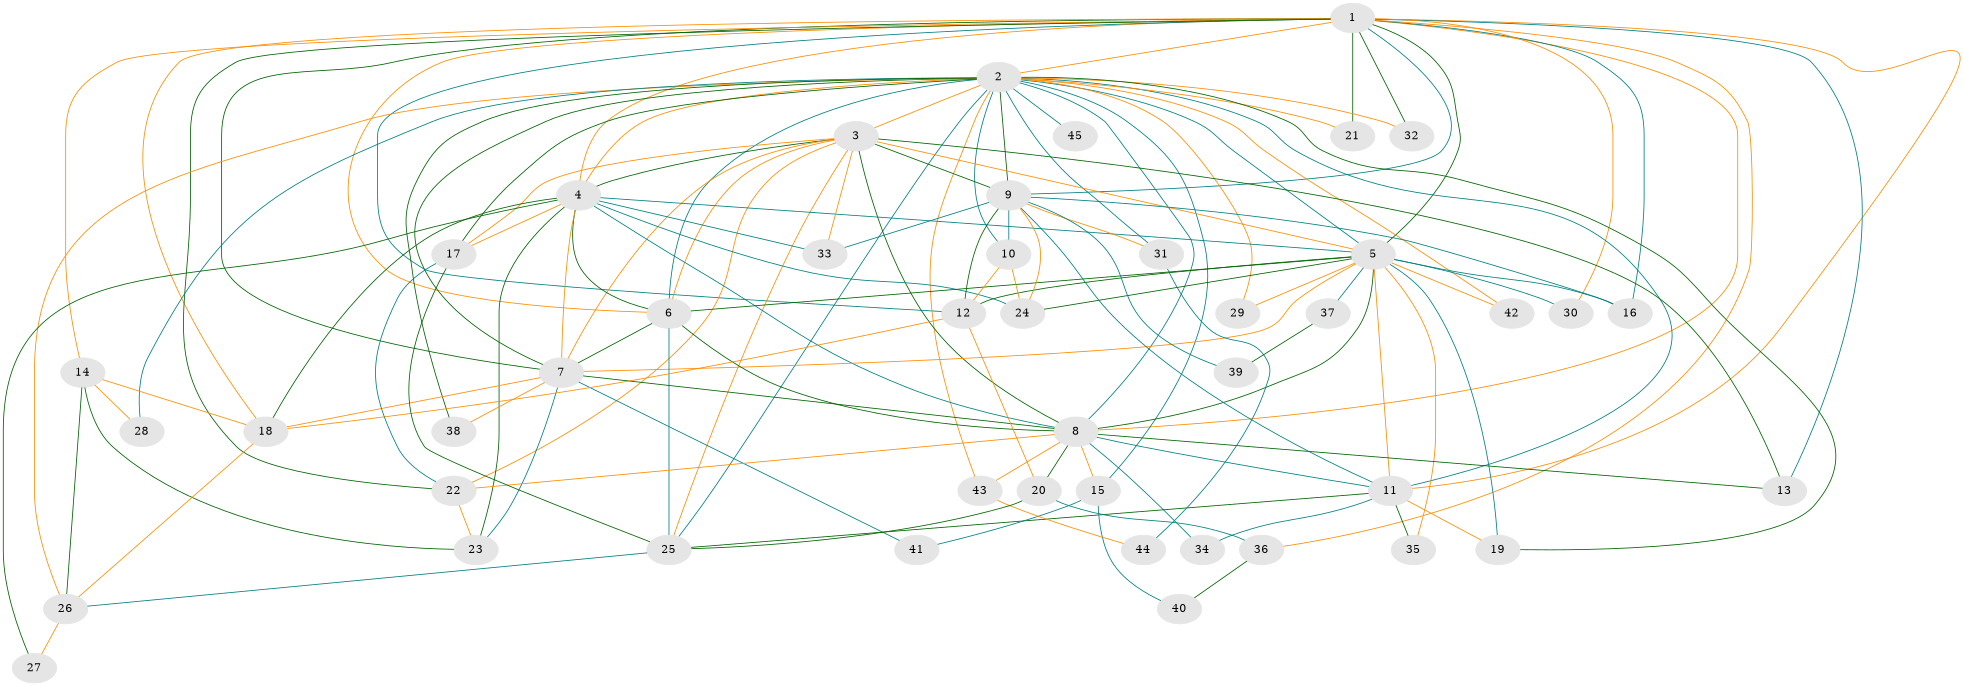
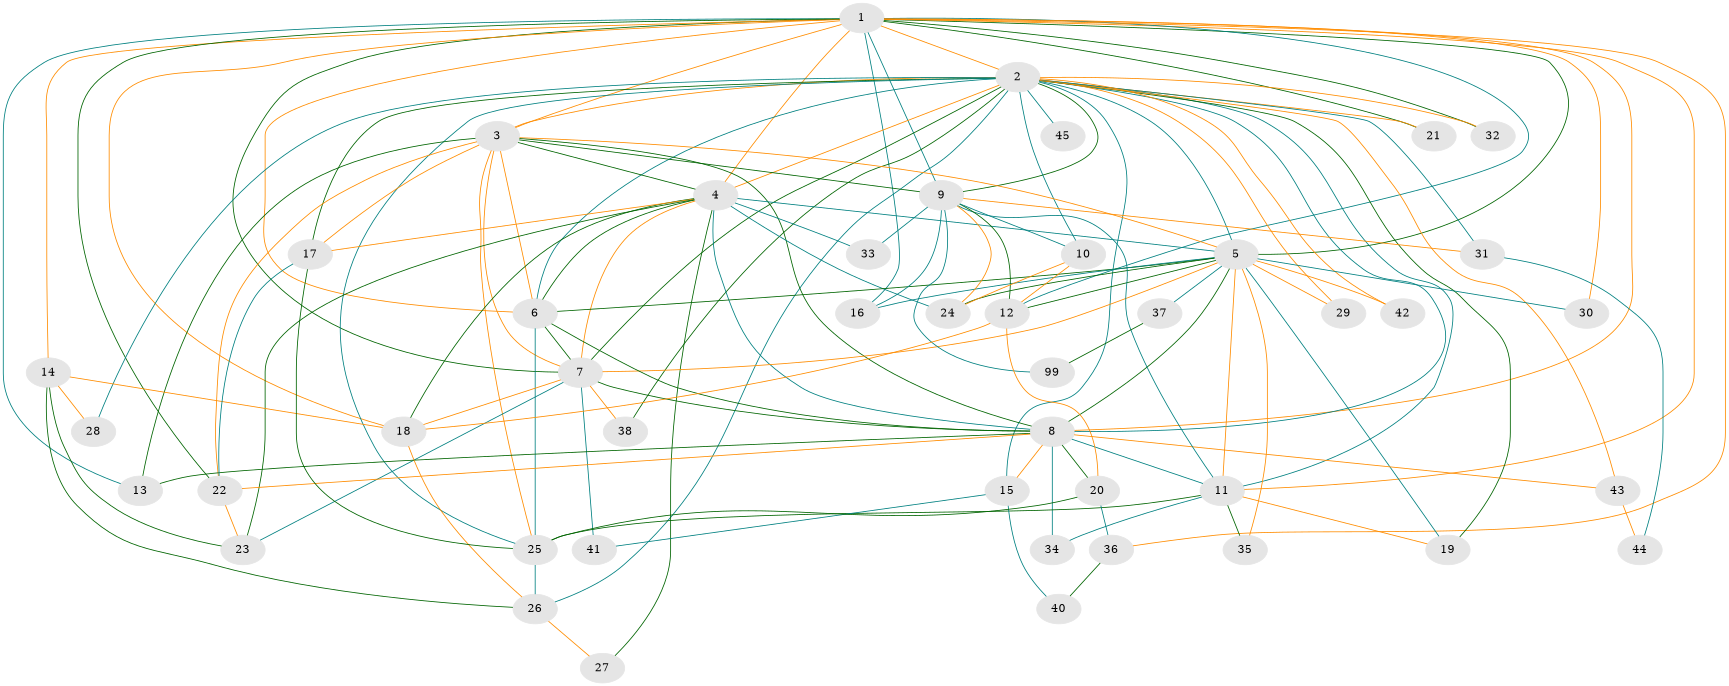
edge "2" -- "26": color darkorange -> teal
edge "3" -- "33": now "3" -- "1"
node "39": label "39" -> "99"
